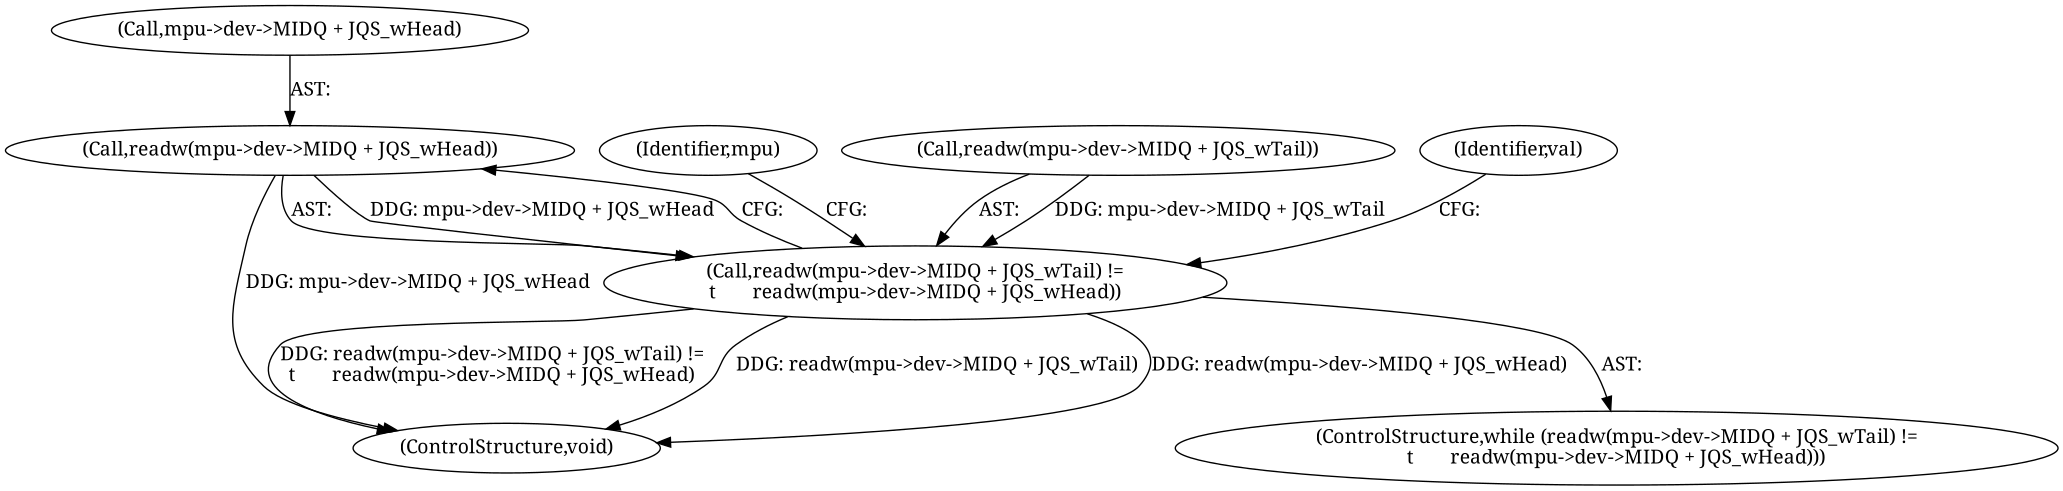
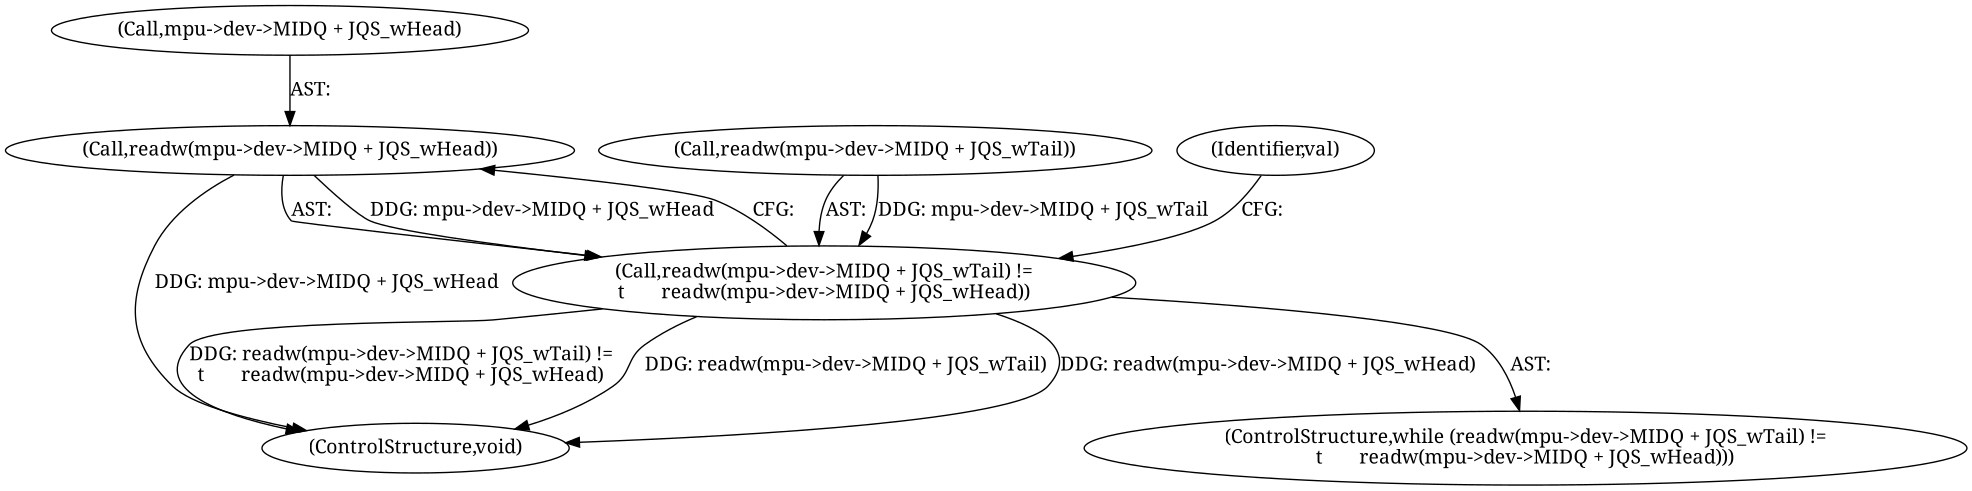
node "(Identifier,mpu)": removed
